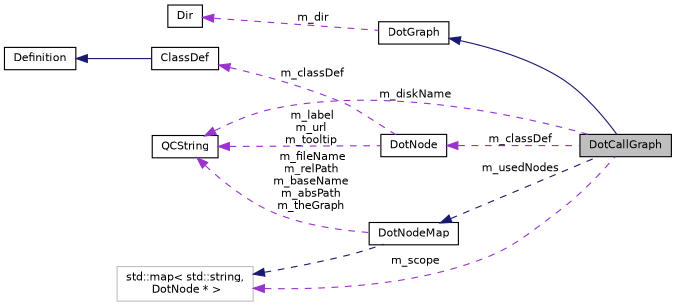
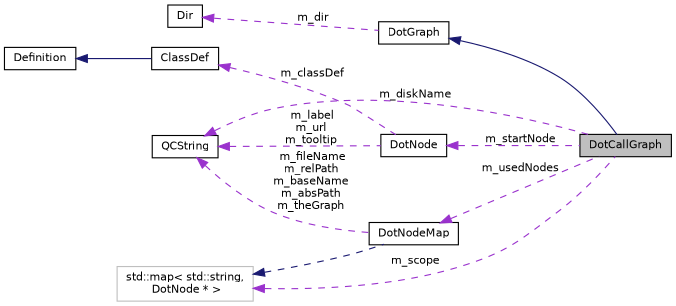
edge "DotCallGraph" -> "DotNode": label " m_classDef" -> " m_startNode"
edge "DotCallGraph" -> "DotNodeMap": color midnightblue -> darkorchid3
